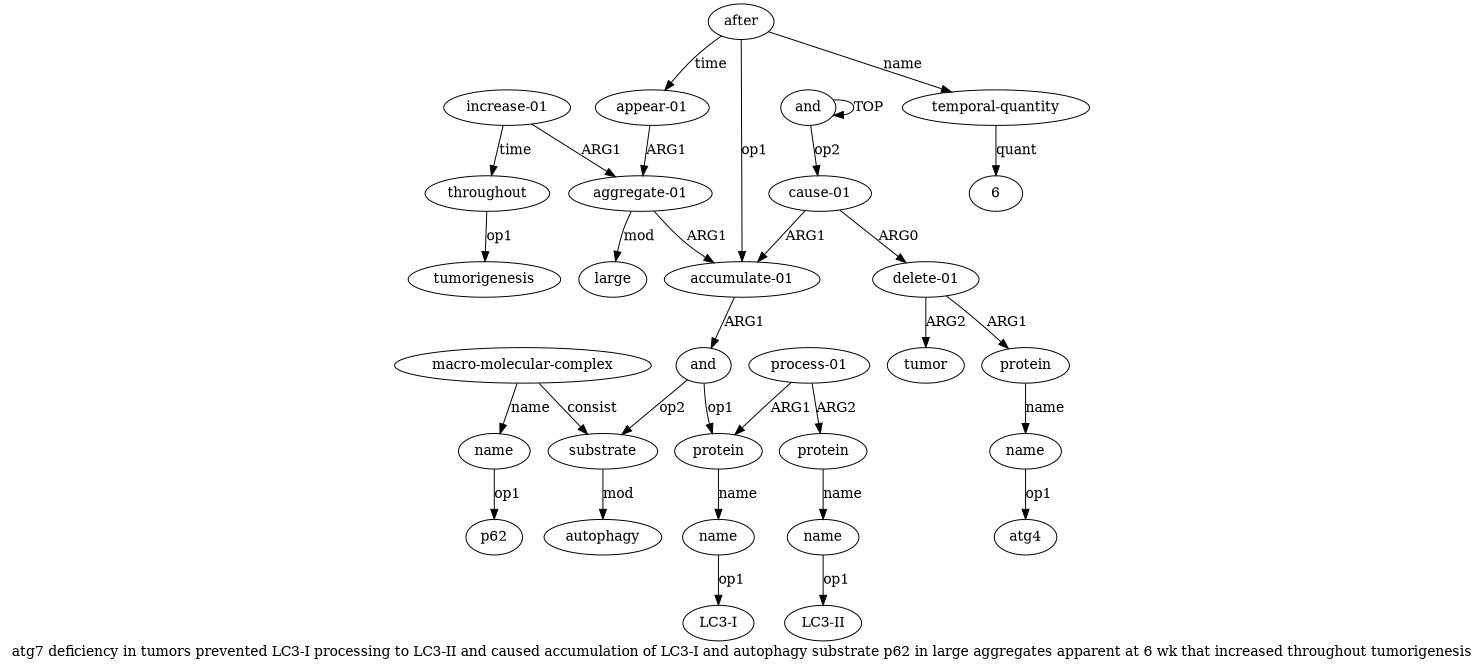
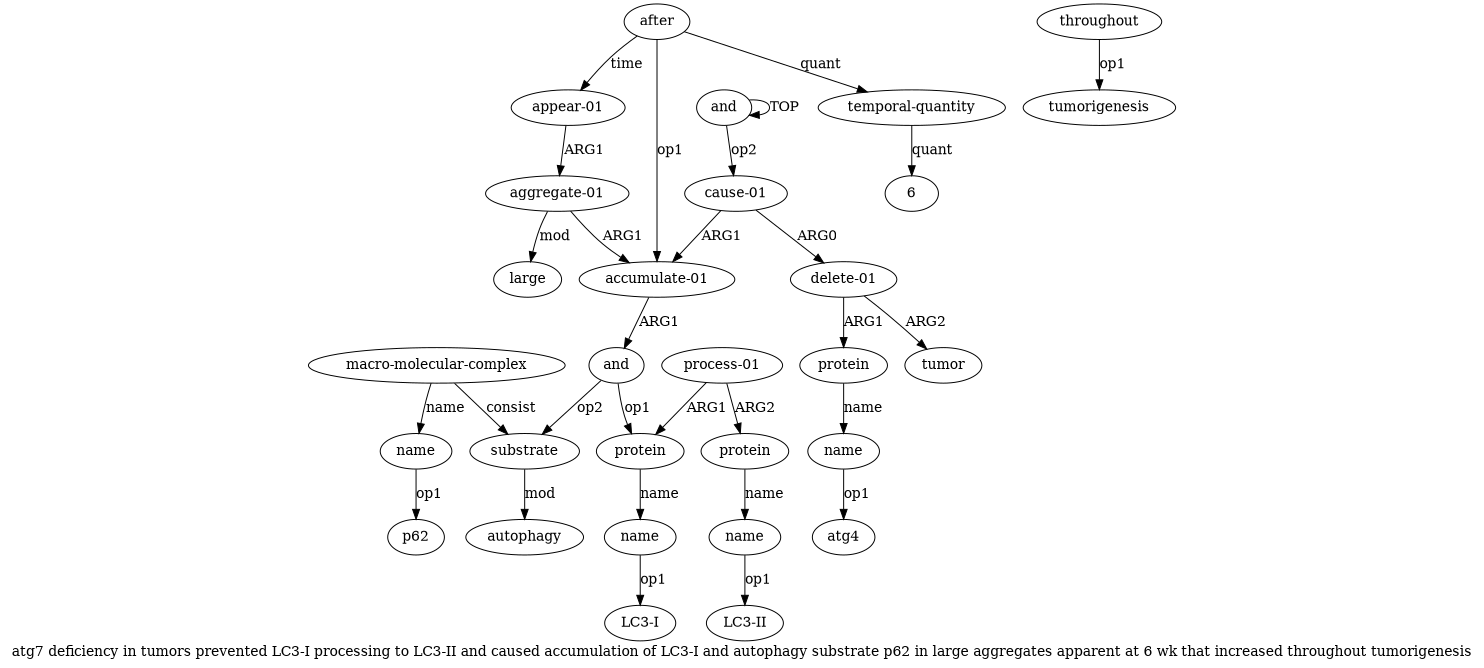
edge "after" -> "temporal-quantity": label "name" -> "quant"
node "increase-01": removed
